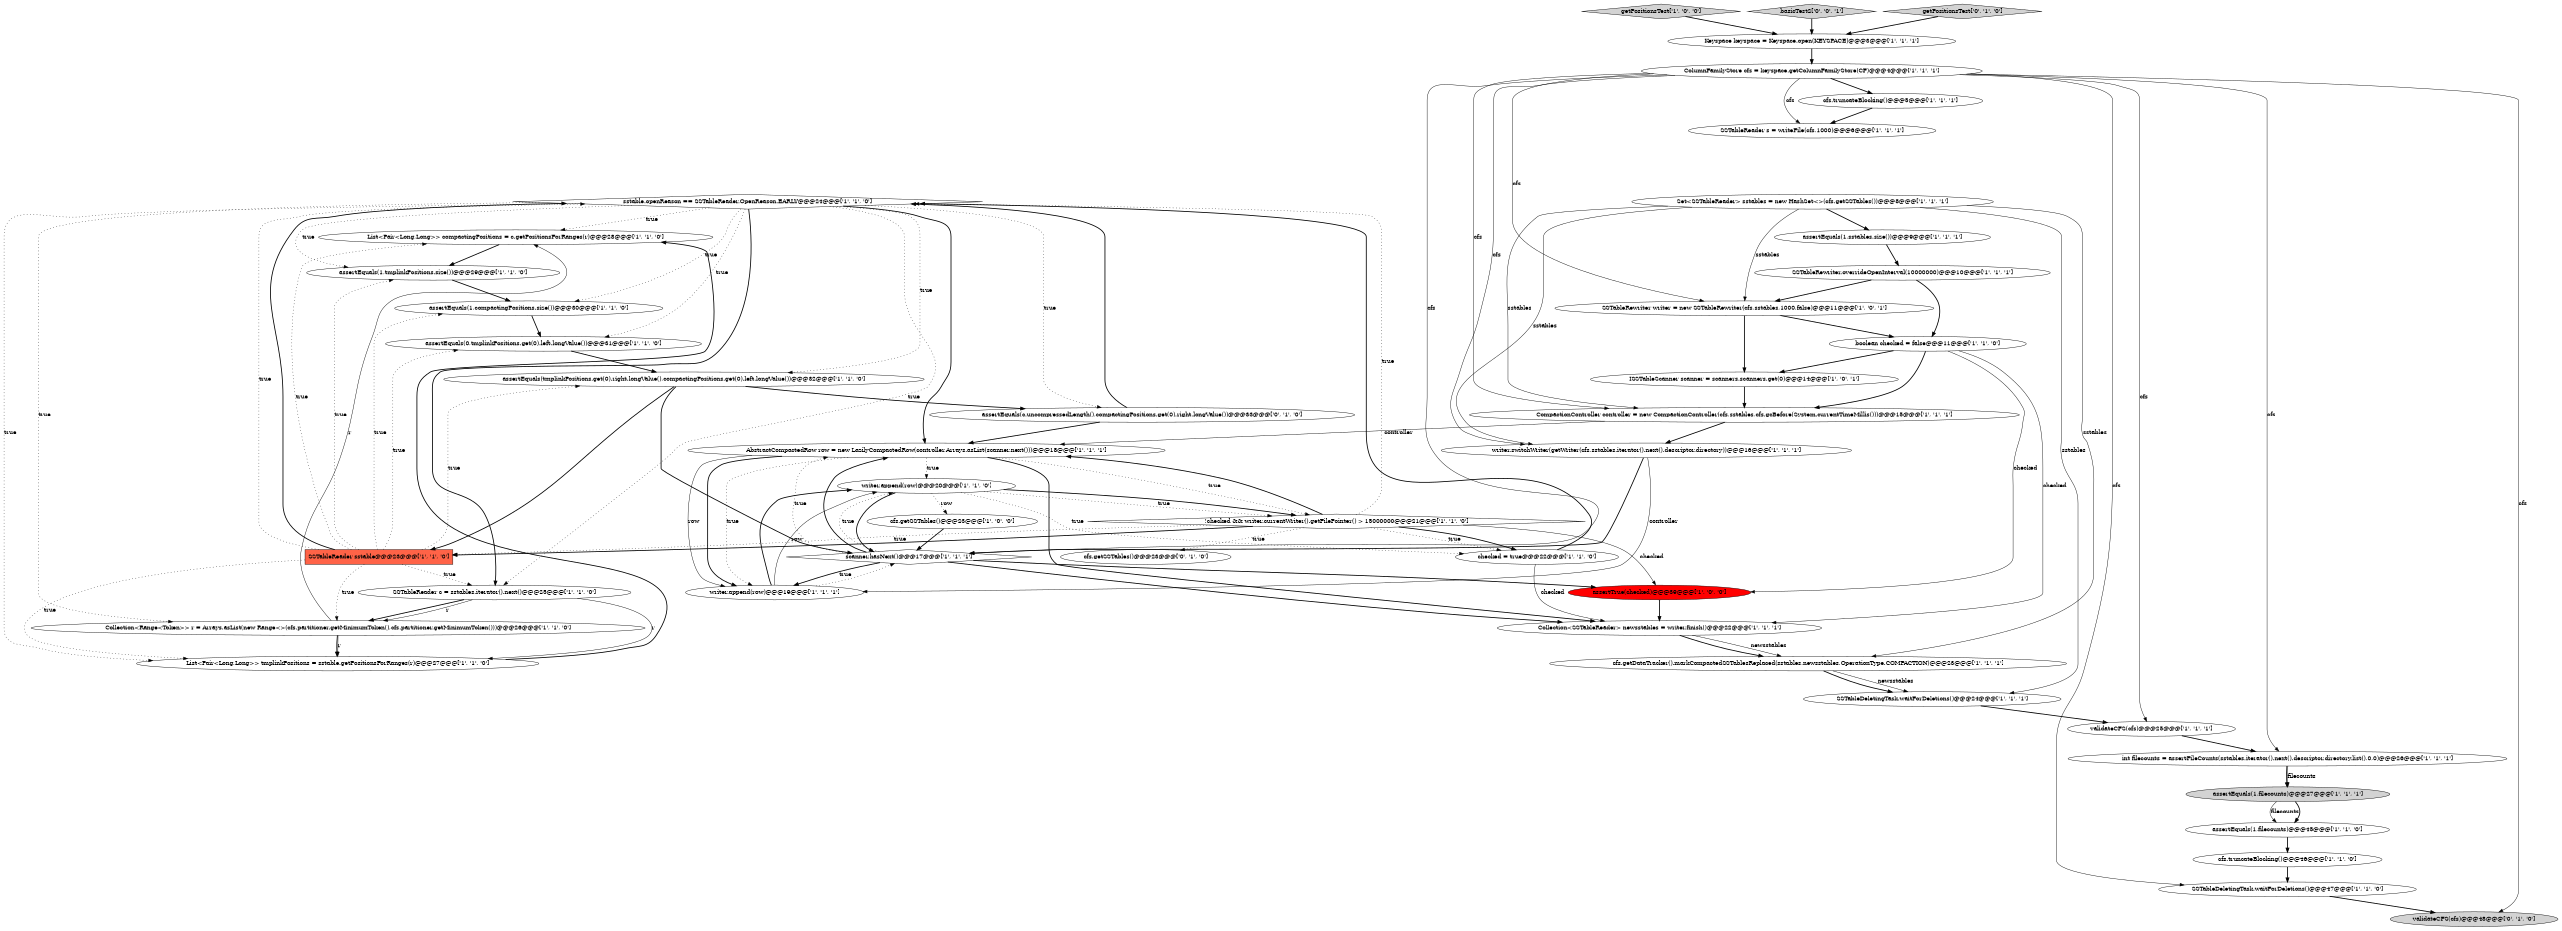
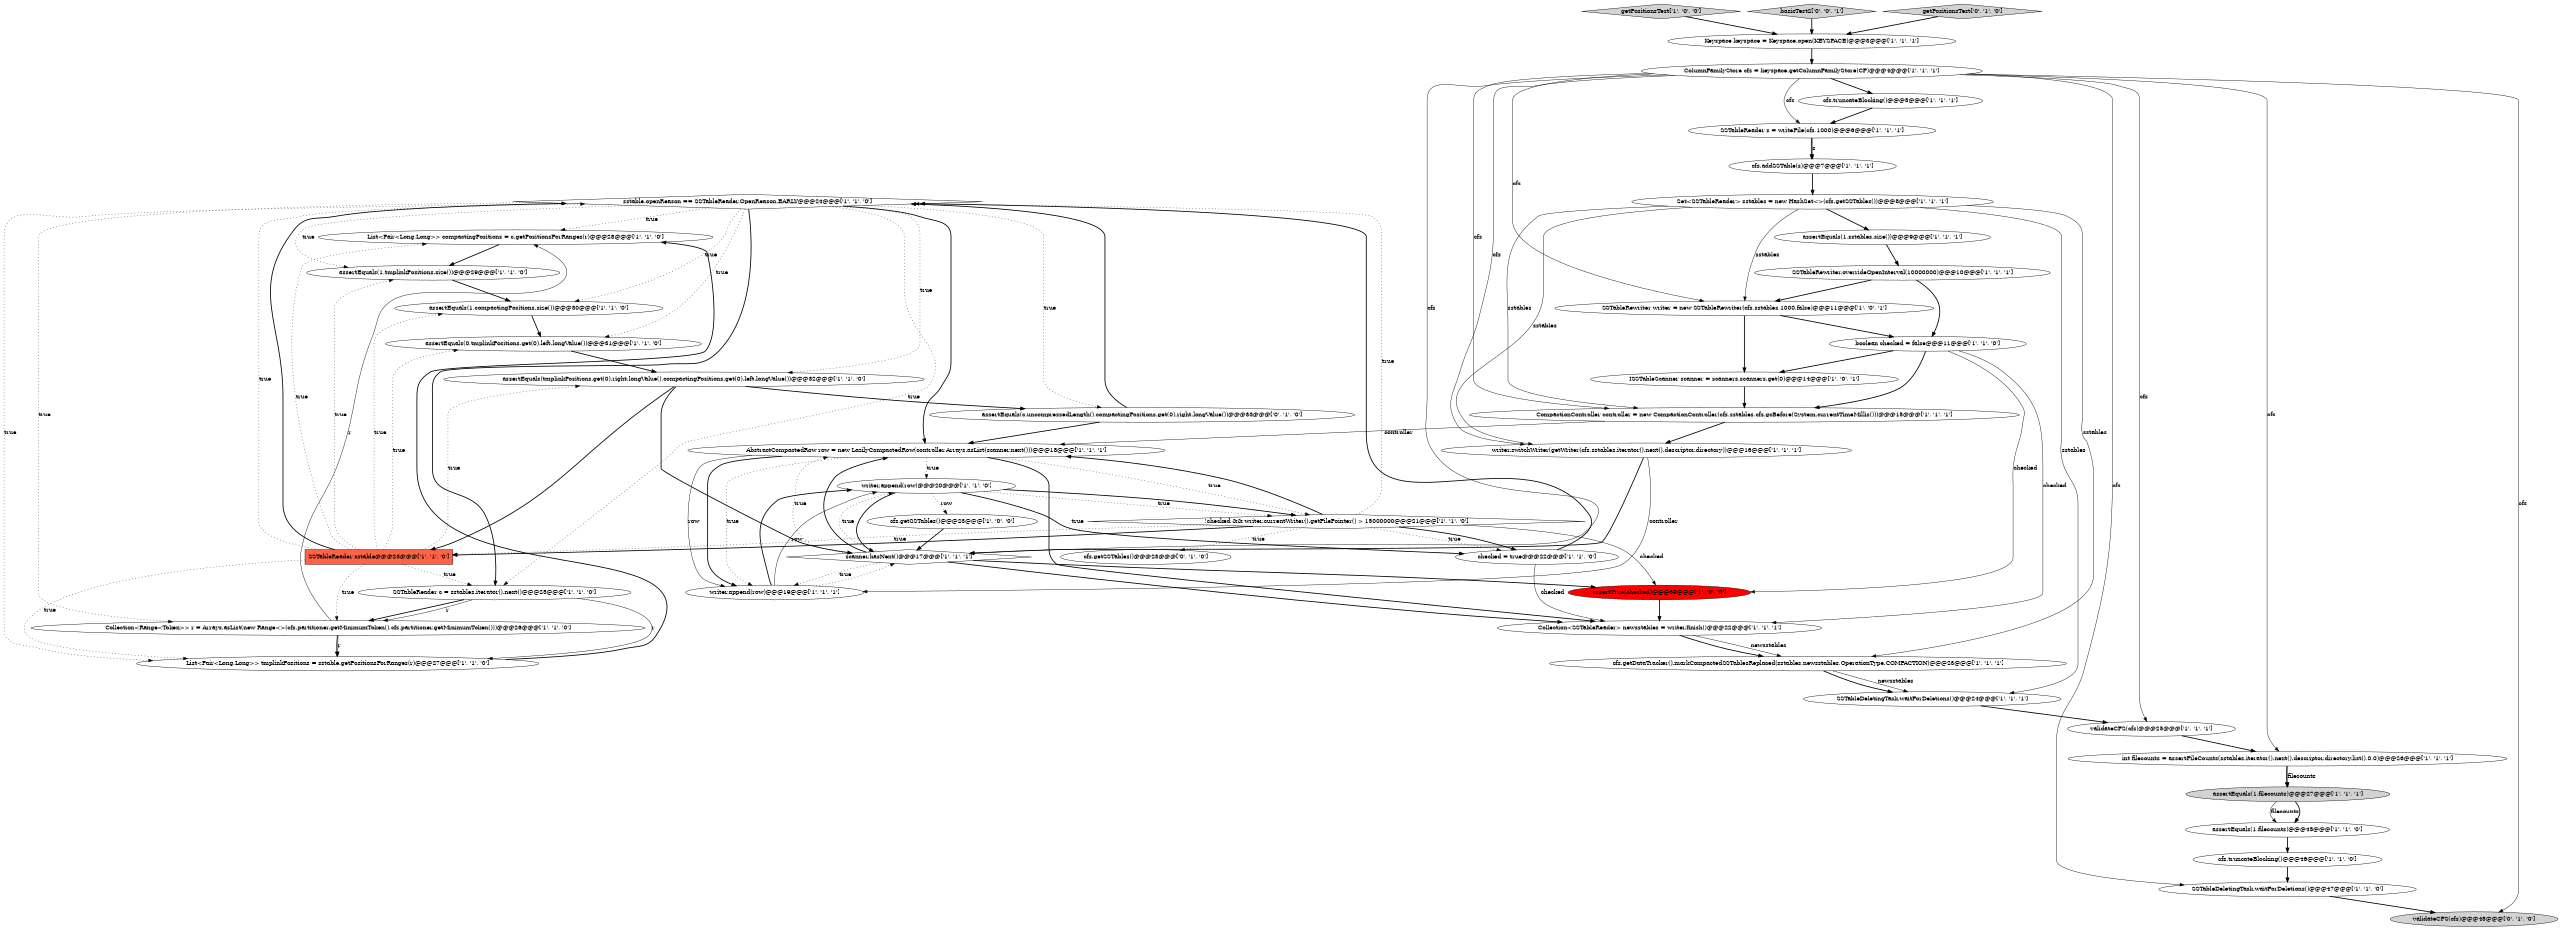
node "cfs.addSSTable(s)@@@7@@@['1', '1', '1']": added
edge "writer.append(row)@@@20@@@['1', '1', '0']" -> "checked = true@@@22@@@['1', '1', '0']": style dotted -> bold
edge "scanner.hasNext()@@@17@@@['1', '1', '1']" -> "writer.append(row)@@@19@@@['1', '1', '1']": style bold -> dotted
